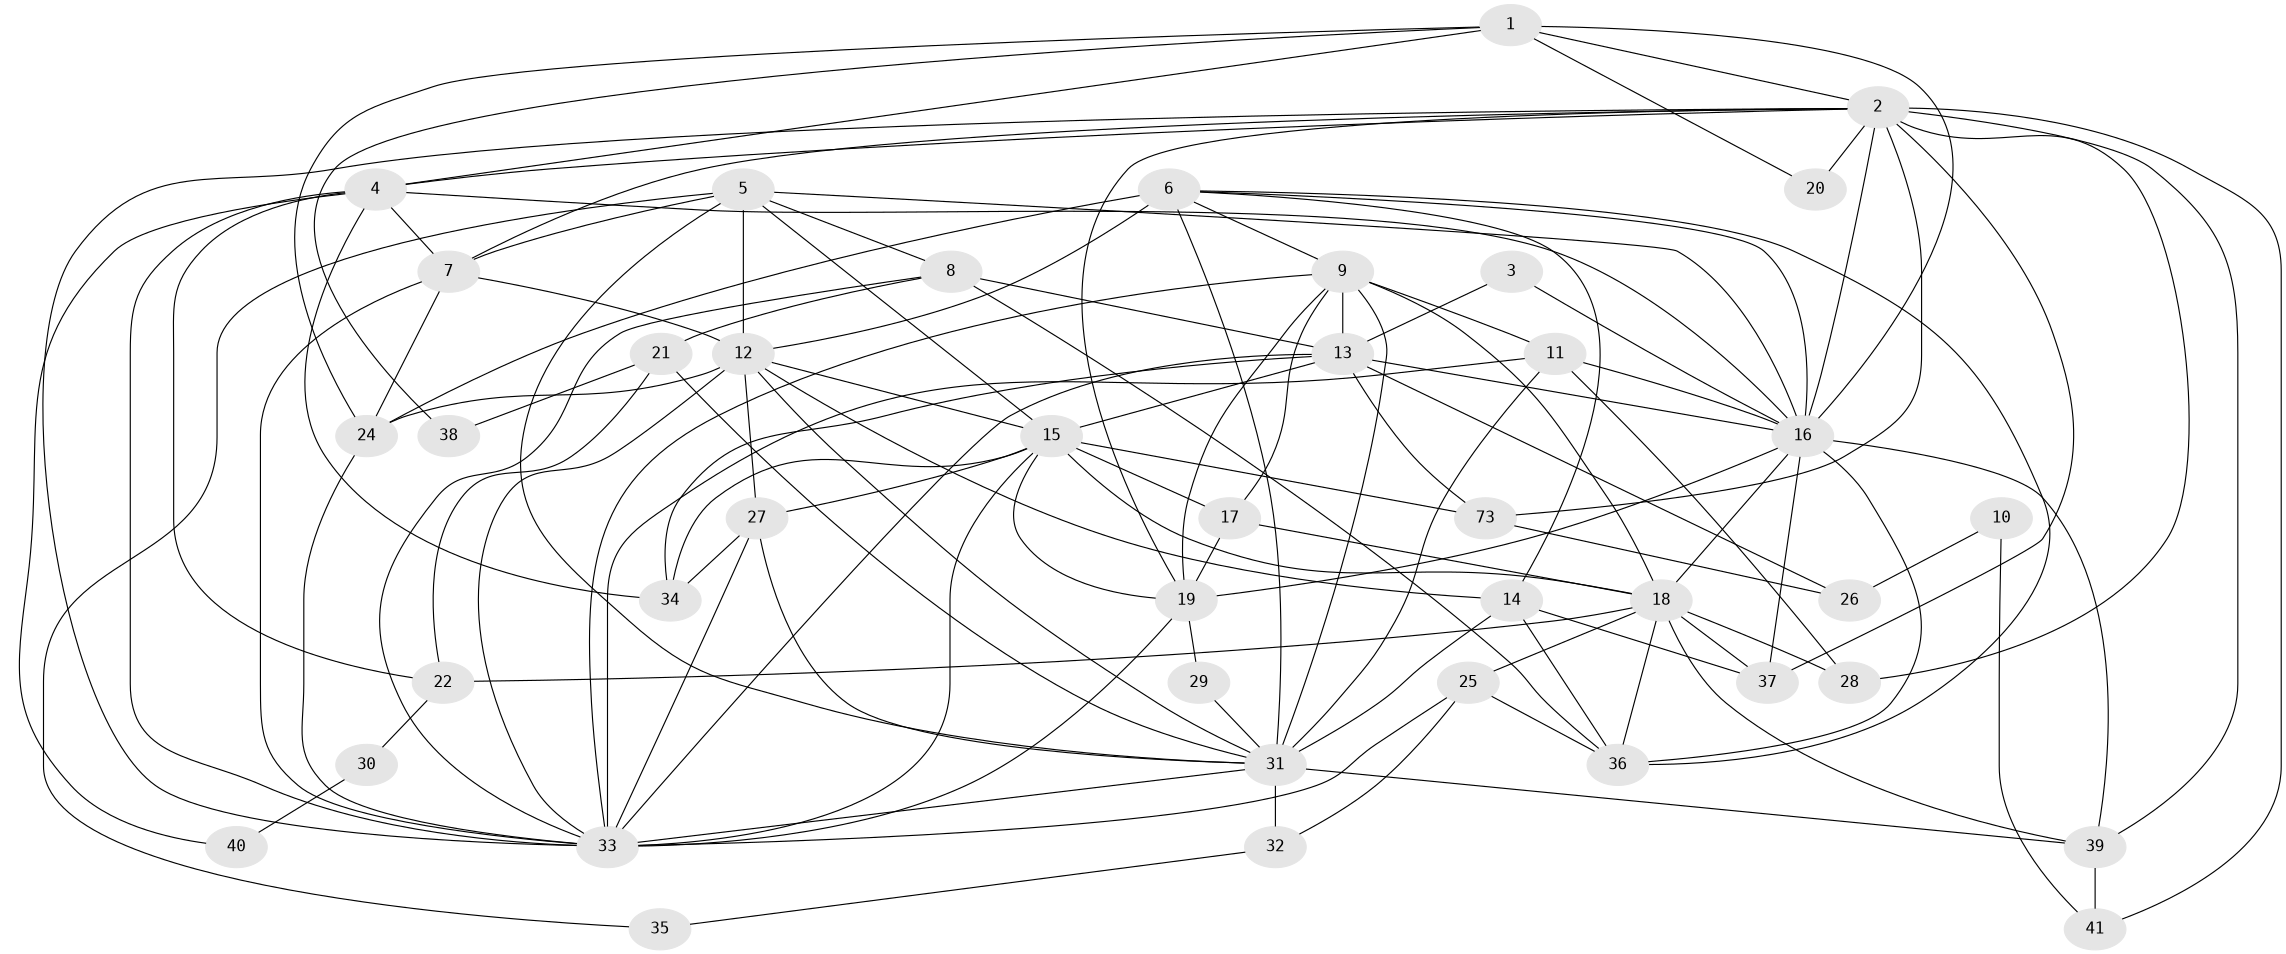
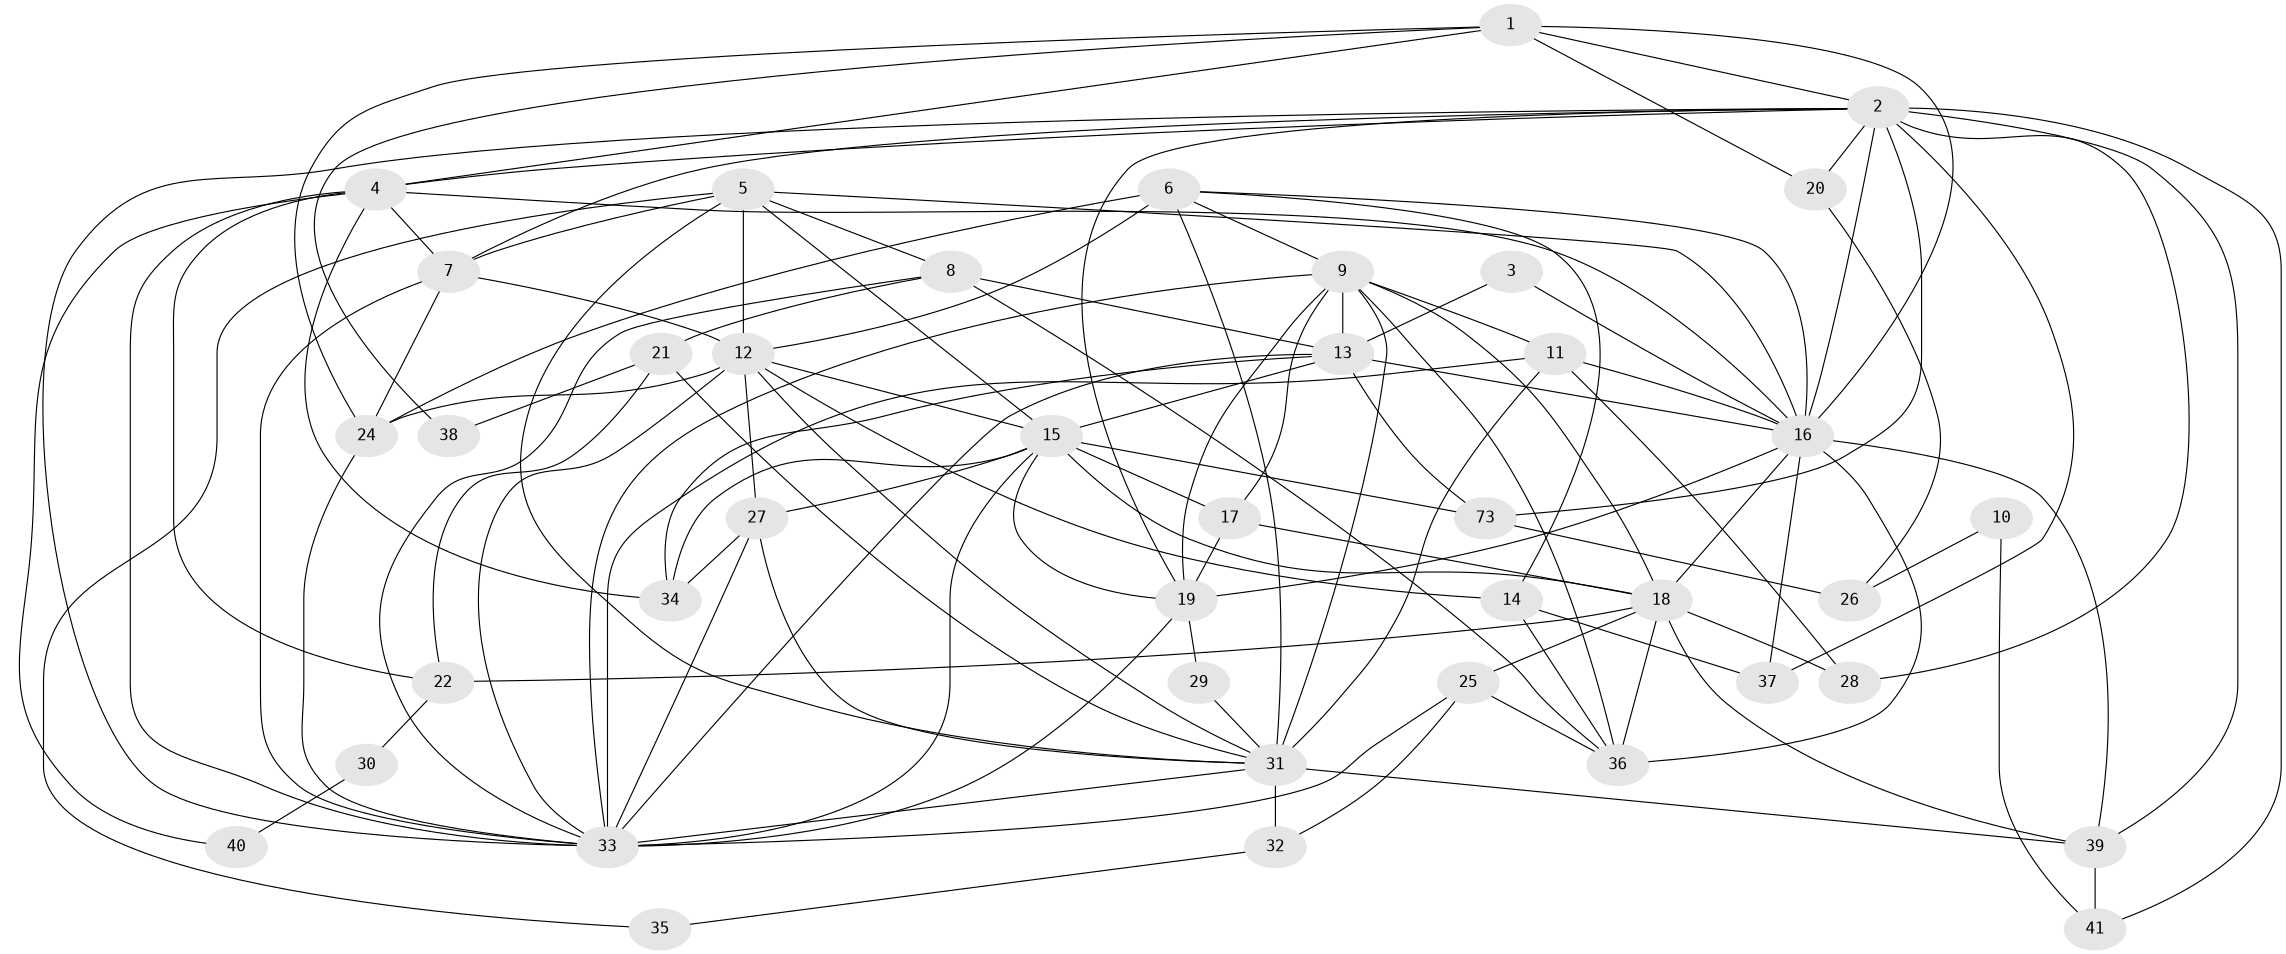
edge "6" -- "36": now "9" -- "36"
edge "13" -- "26": now "20" -- "26"
edge "18" -- "37": removed
edge "14" -- "31": removed
